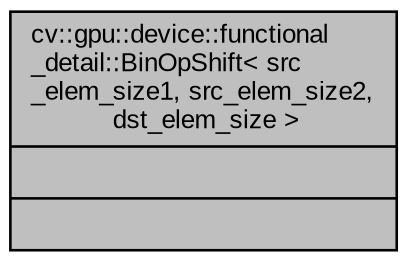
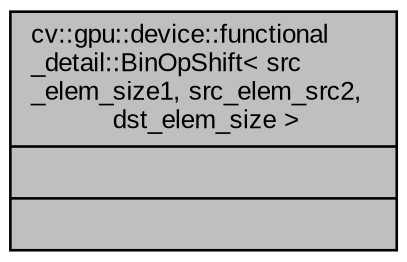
node "cv::gpu::device::functional": text "_elem_size1, src_elem_size2," -> "_elem_size1, src_elem_src2,"
